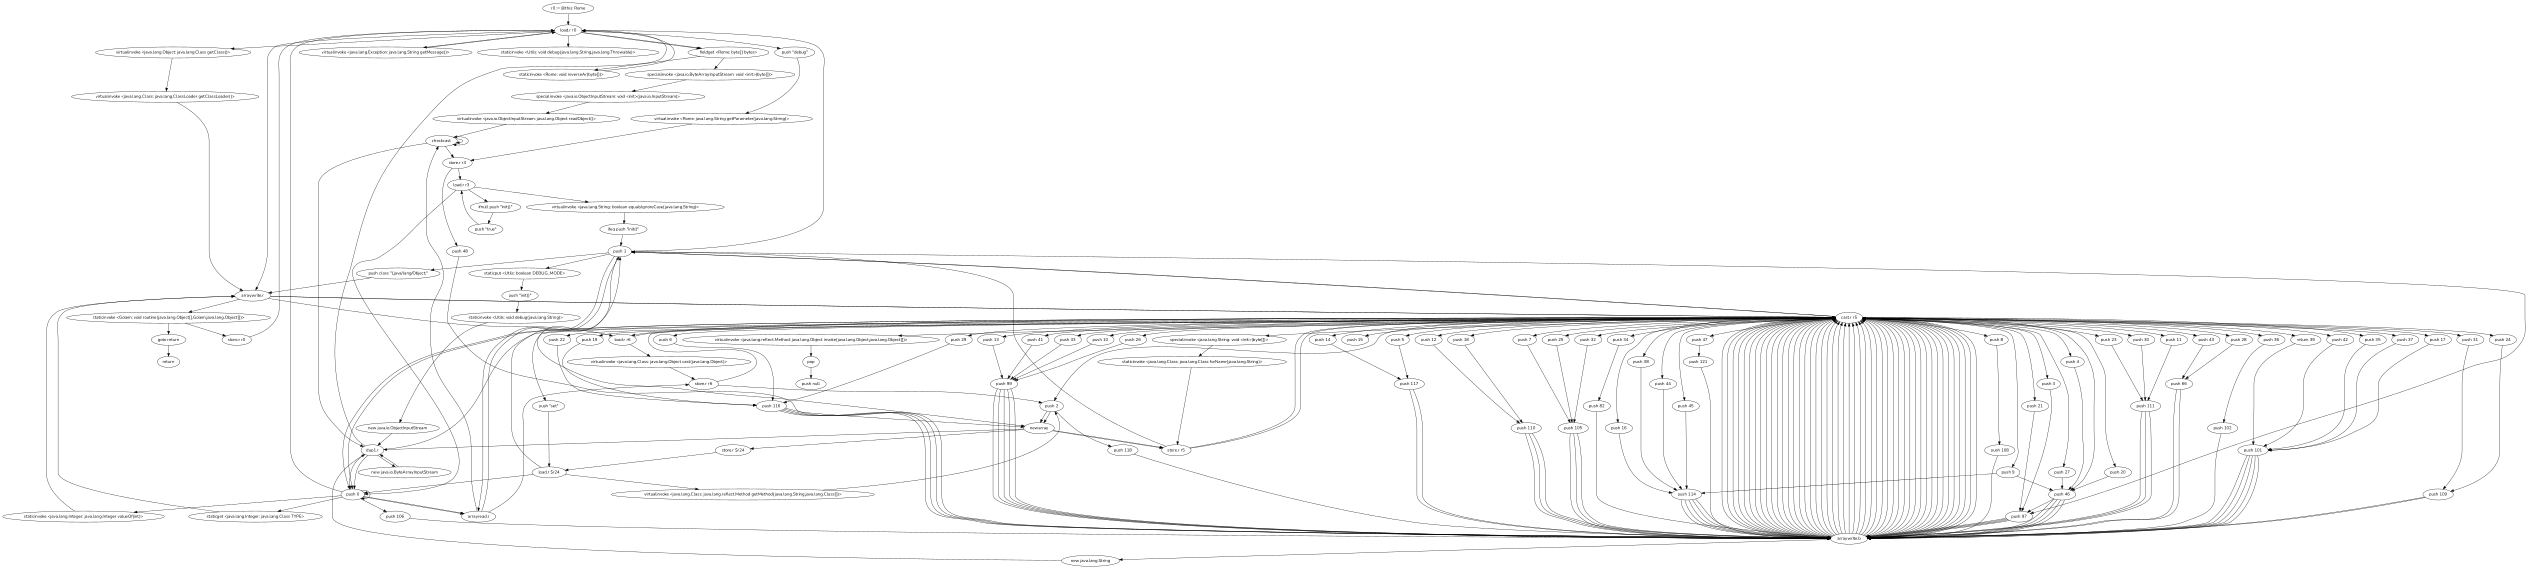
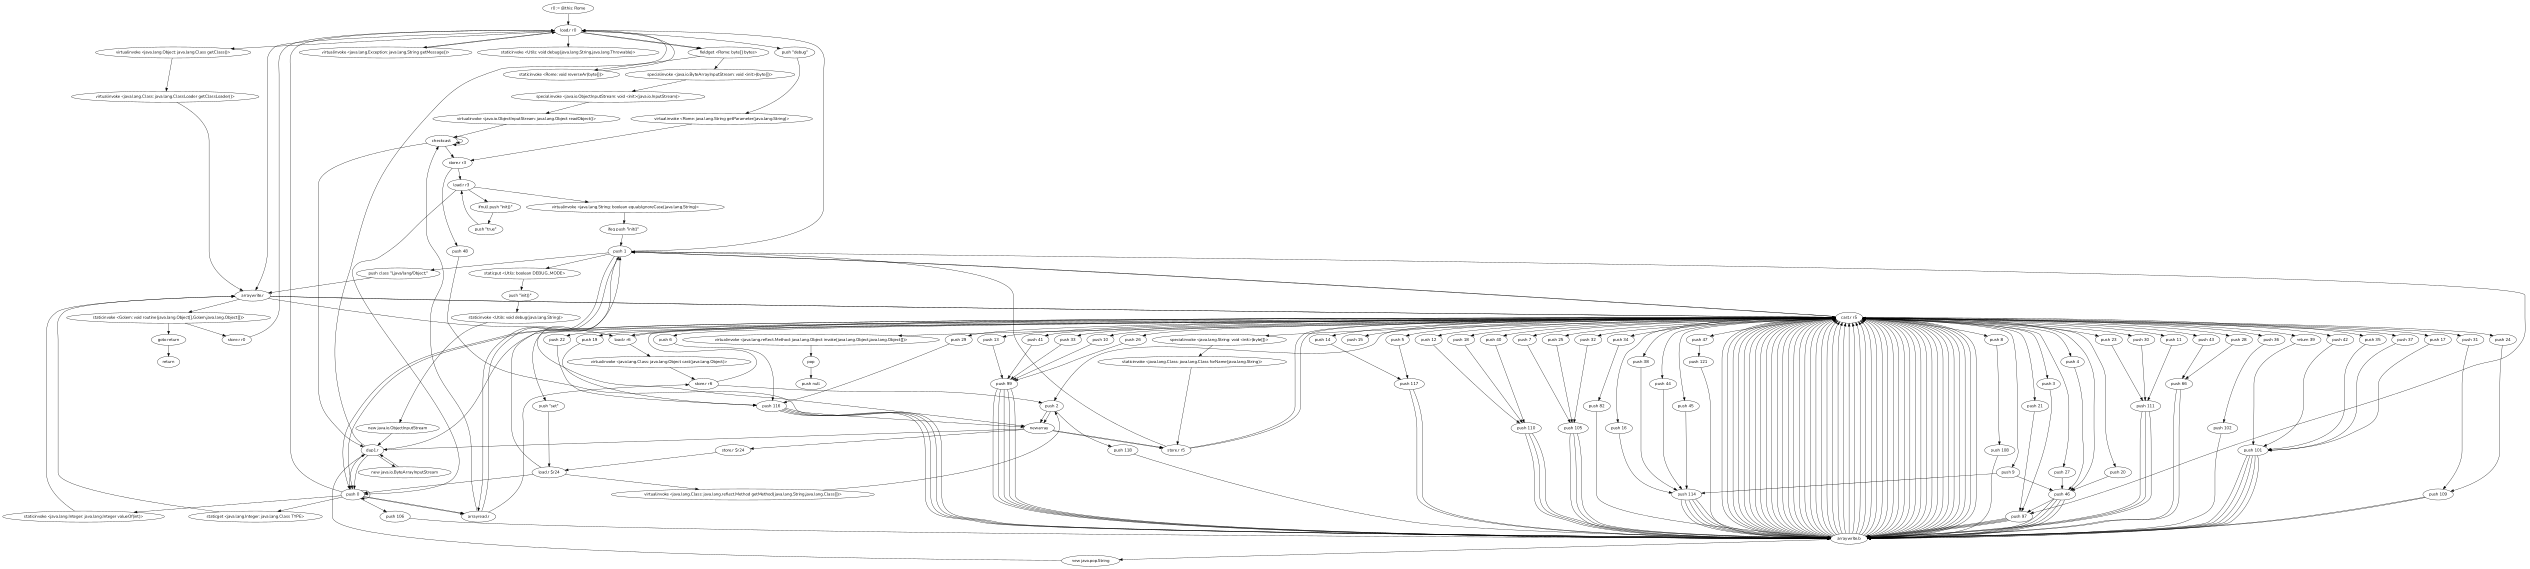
node "push 40": added
node "new java.lang.String": label "new java.lang.String" -> "new java.pop.String"
